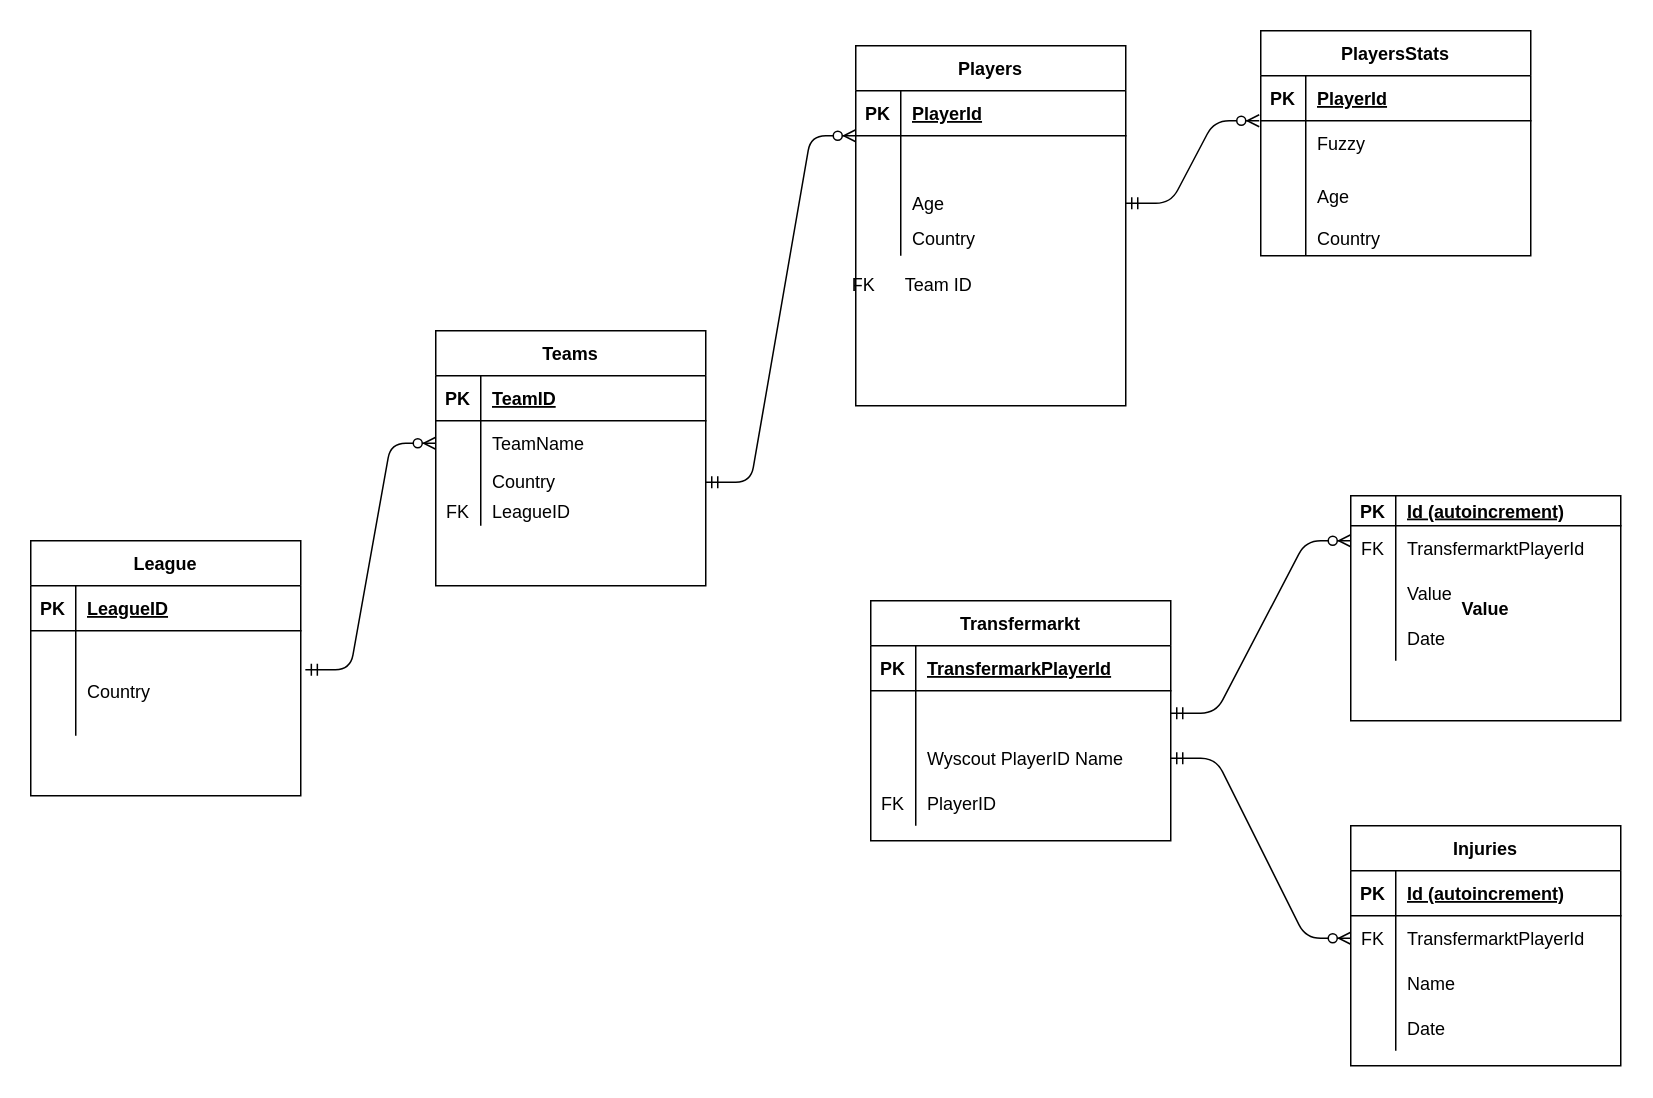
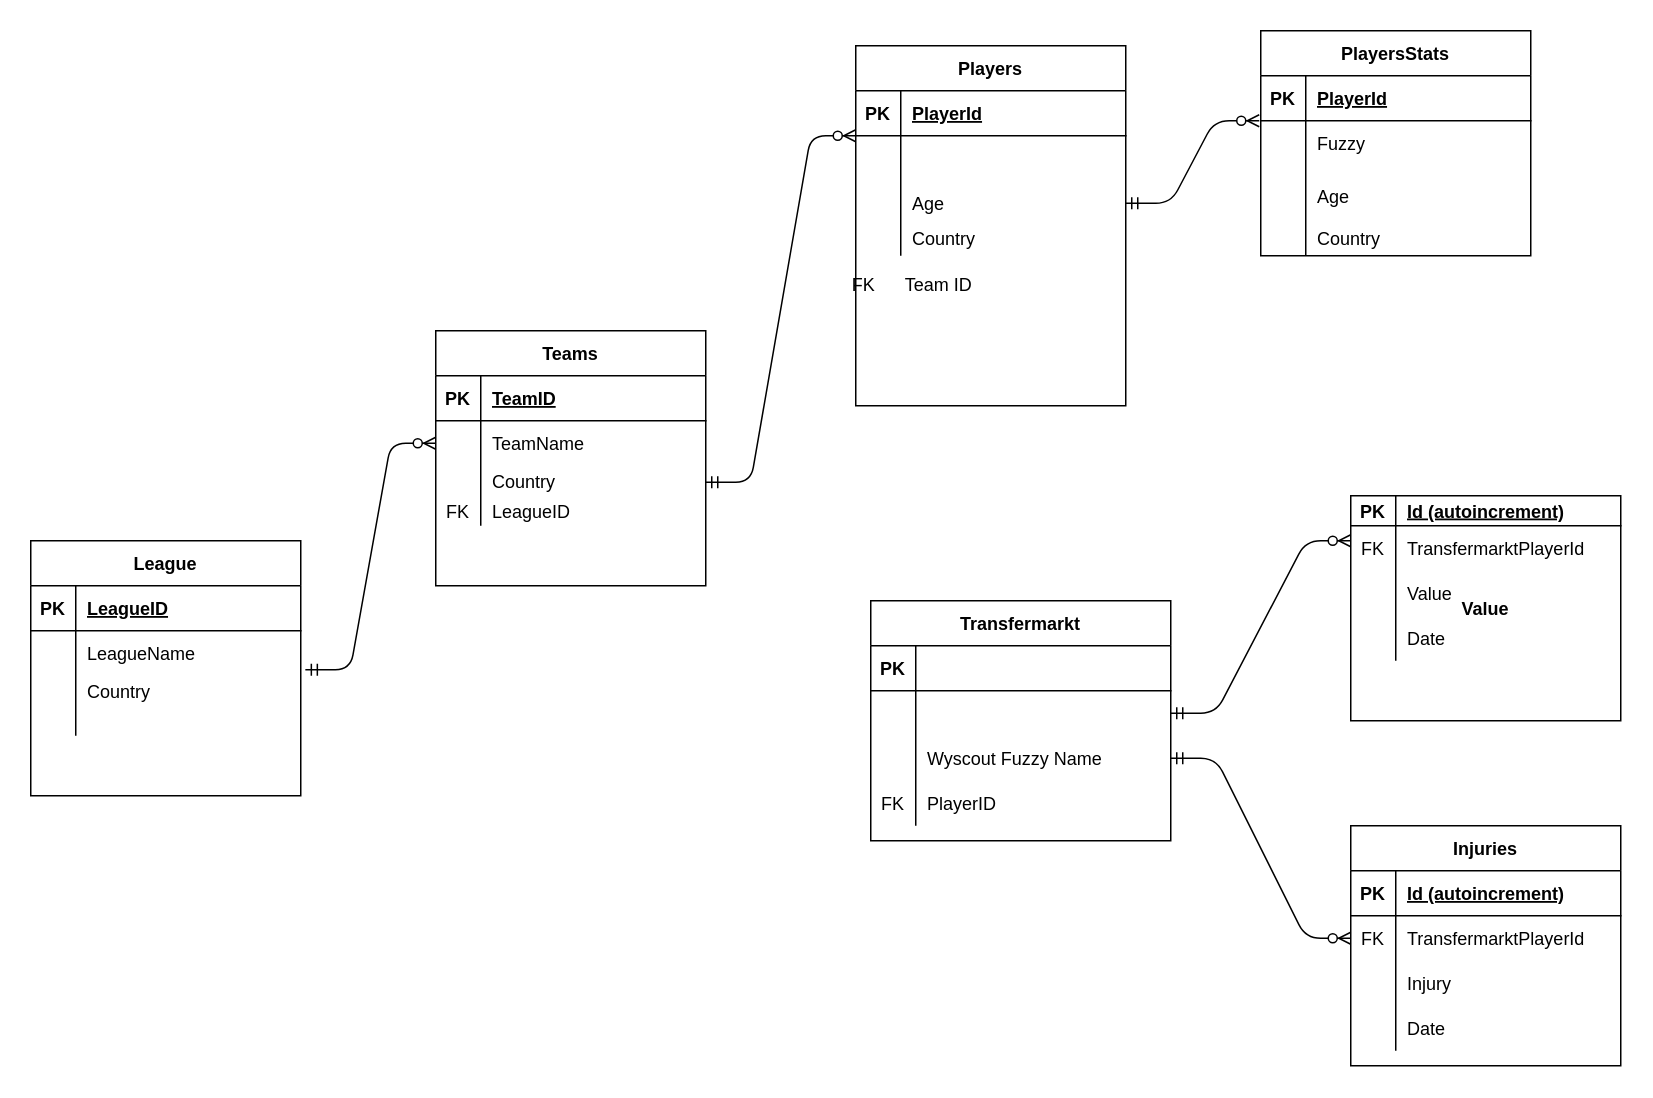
node "LeagueName": added
node "TransfermarkPlayerId": removed
node "Wyscout PlayerID Name": label "Wyscout PlayerID Name" -> "Wyscout Fuzzy Name"
node "Name": label "Name" -> "Injury"
